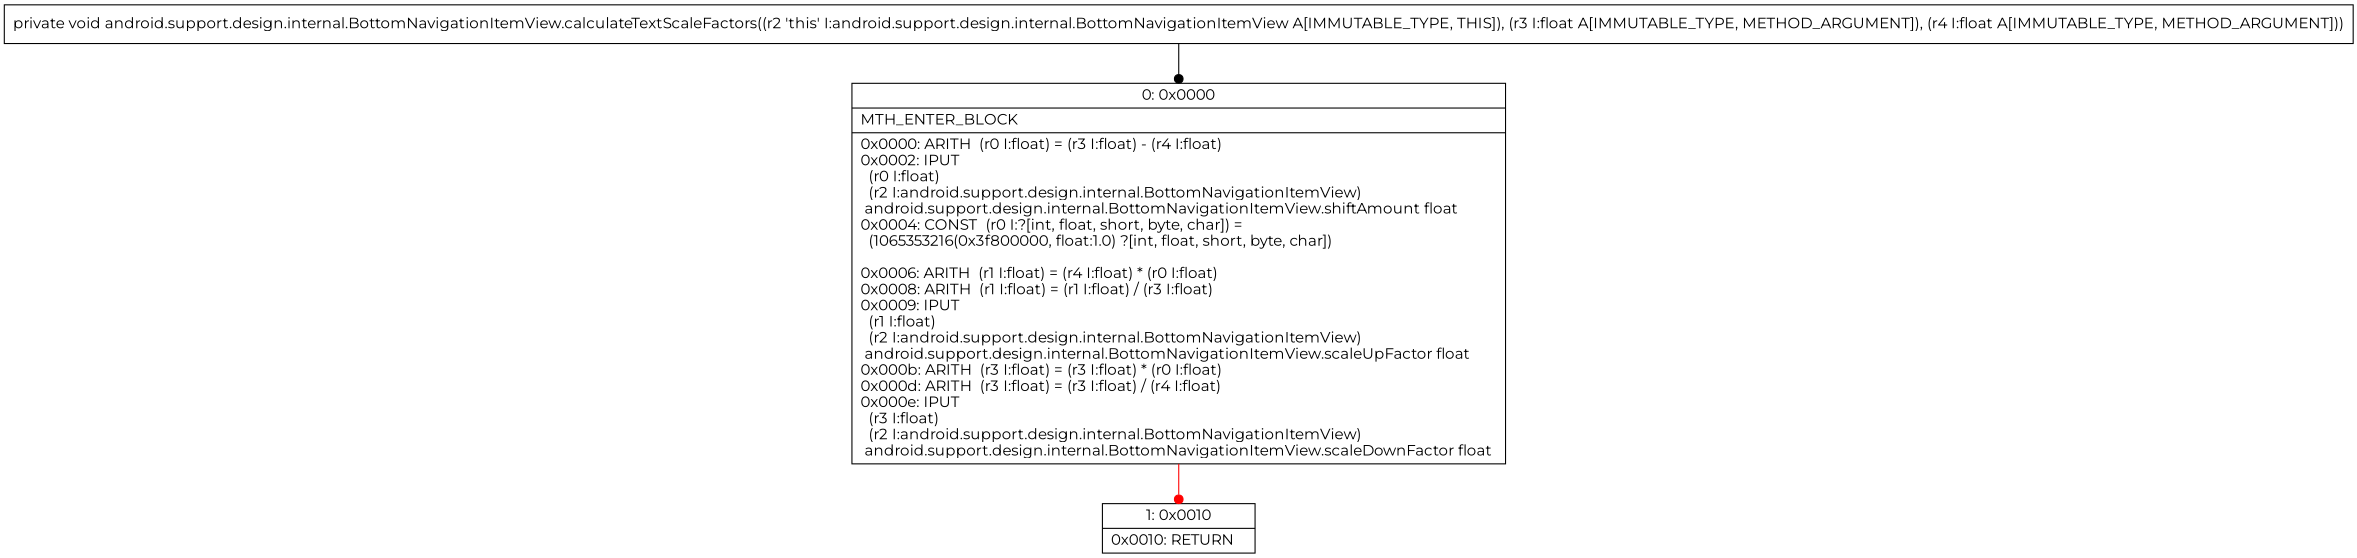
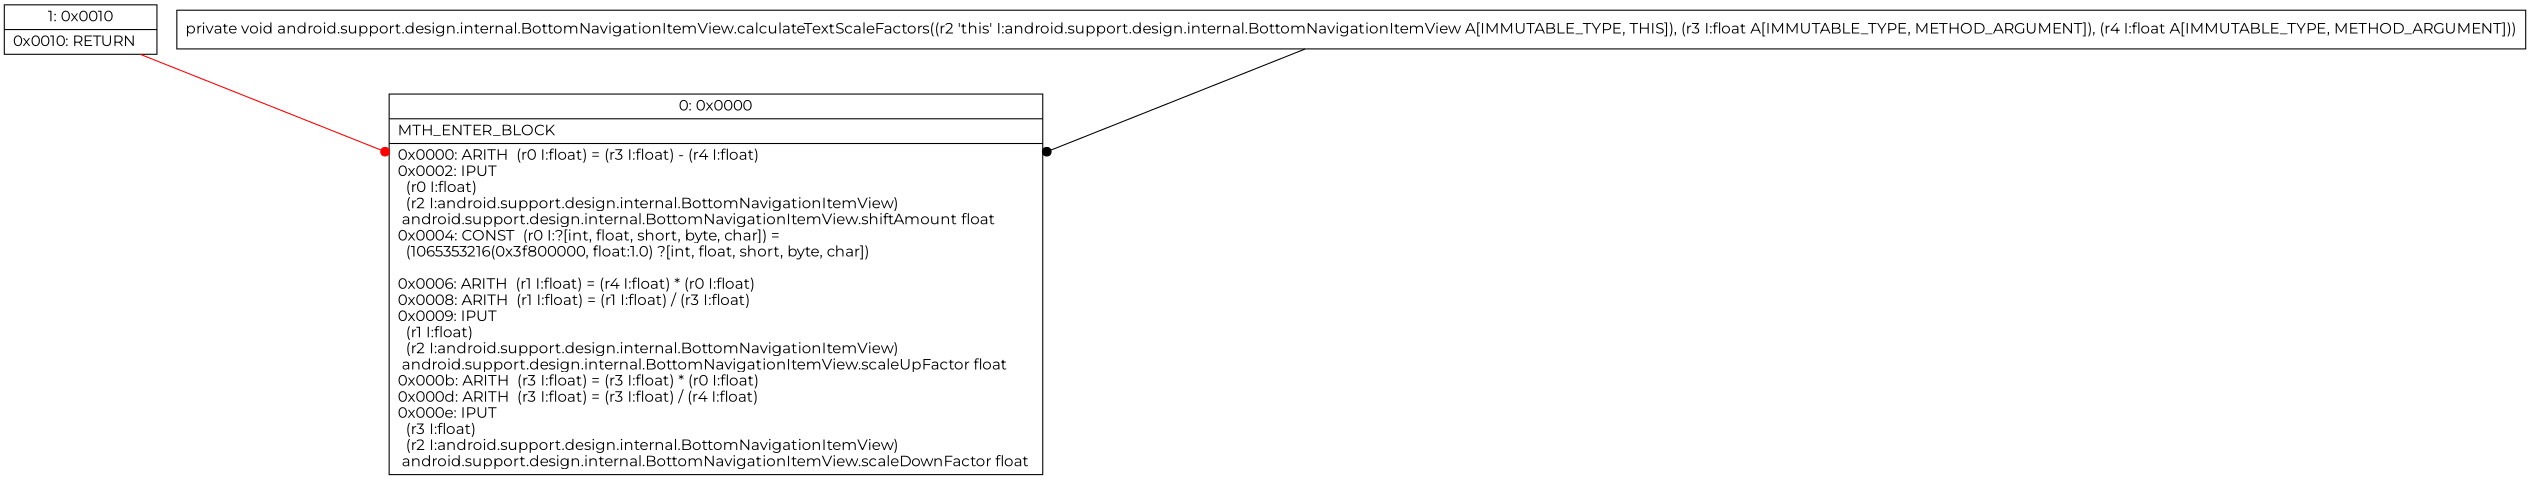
edge "0: 0x0000" -> "1: 0x0010": reversed
